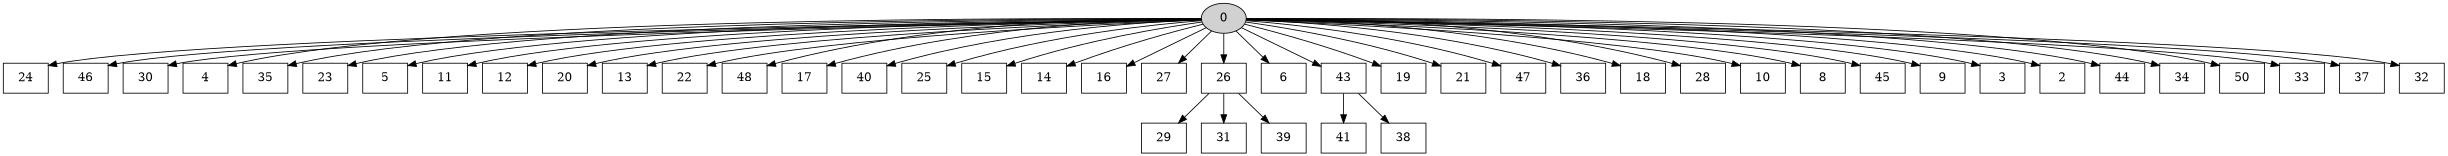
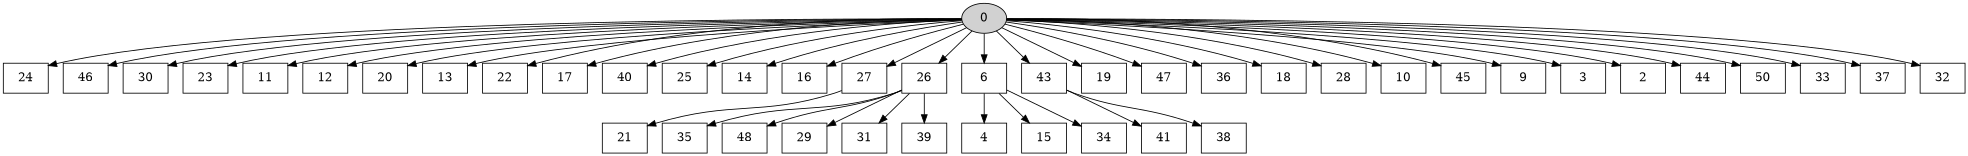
edge "0" -> "4": now "6" -> "4"
edge "0" -> "35": now "26" -> "35"
edge "0" -> "34": now "6" -> "34"
edge "0" -> "48": now "26" -> "48"
edge "0" -> "15": now "6" -> "15"
edge "0" -> "21": now "27" -> "21"
node "5": removed
node "8": removed
